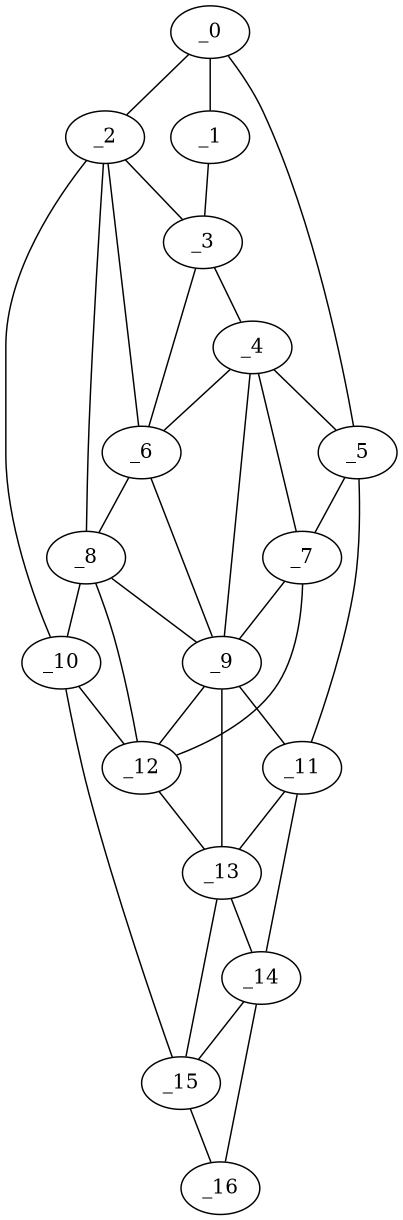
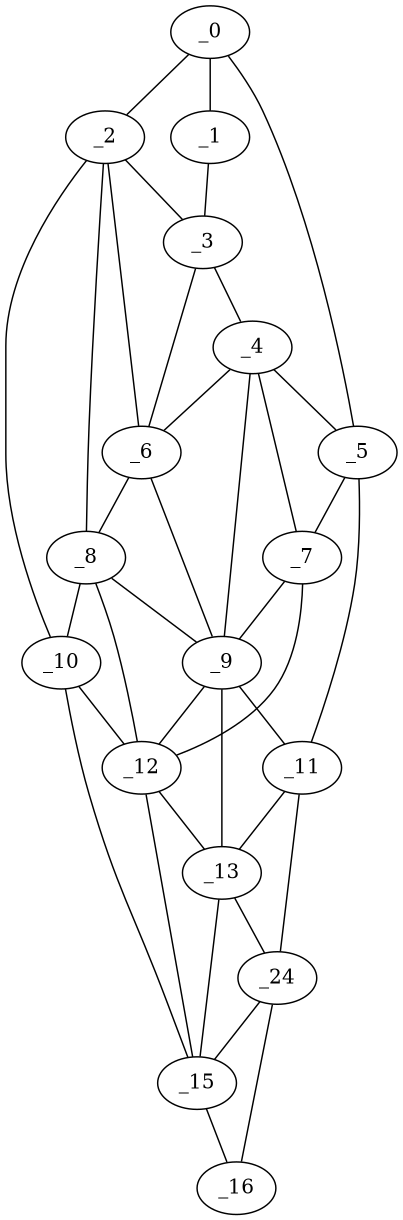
edge "_12" -- "_15": added
node "_14": label "_14" -> "_24"
